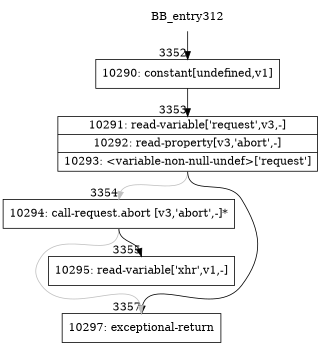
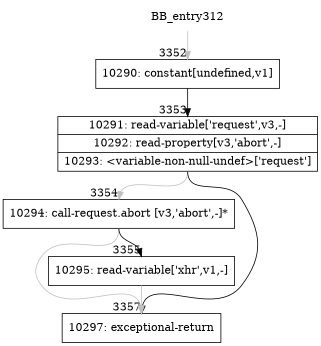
edge "BB_entry312" -> "10290: constant[undefined,v1]": color black -> gray
edge "10295: read-variable['xhr',v1,-]" -> "10297: exceptional-return": added
